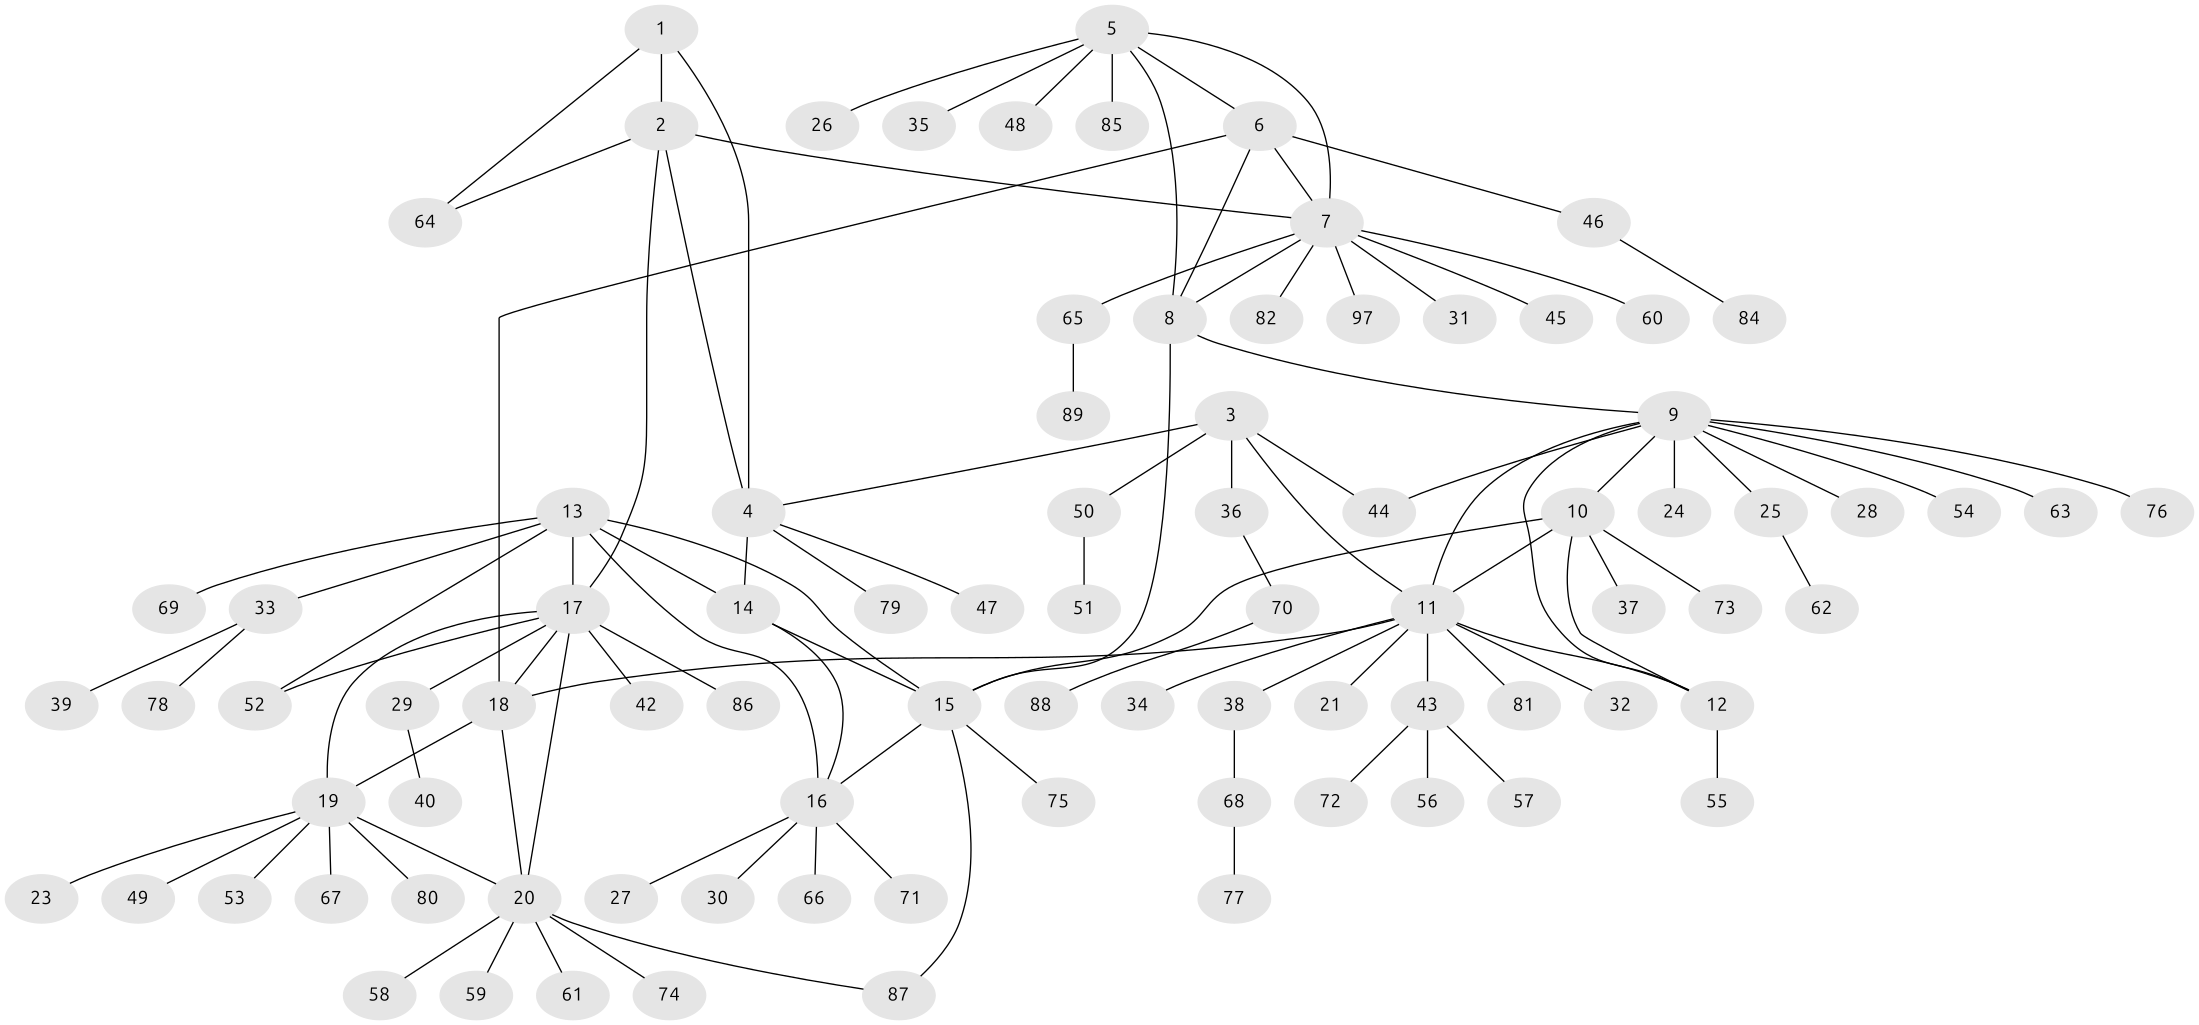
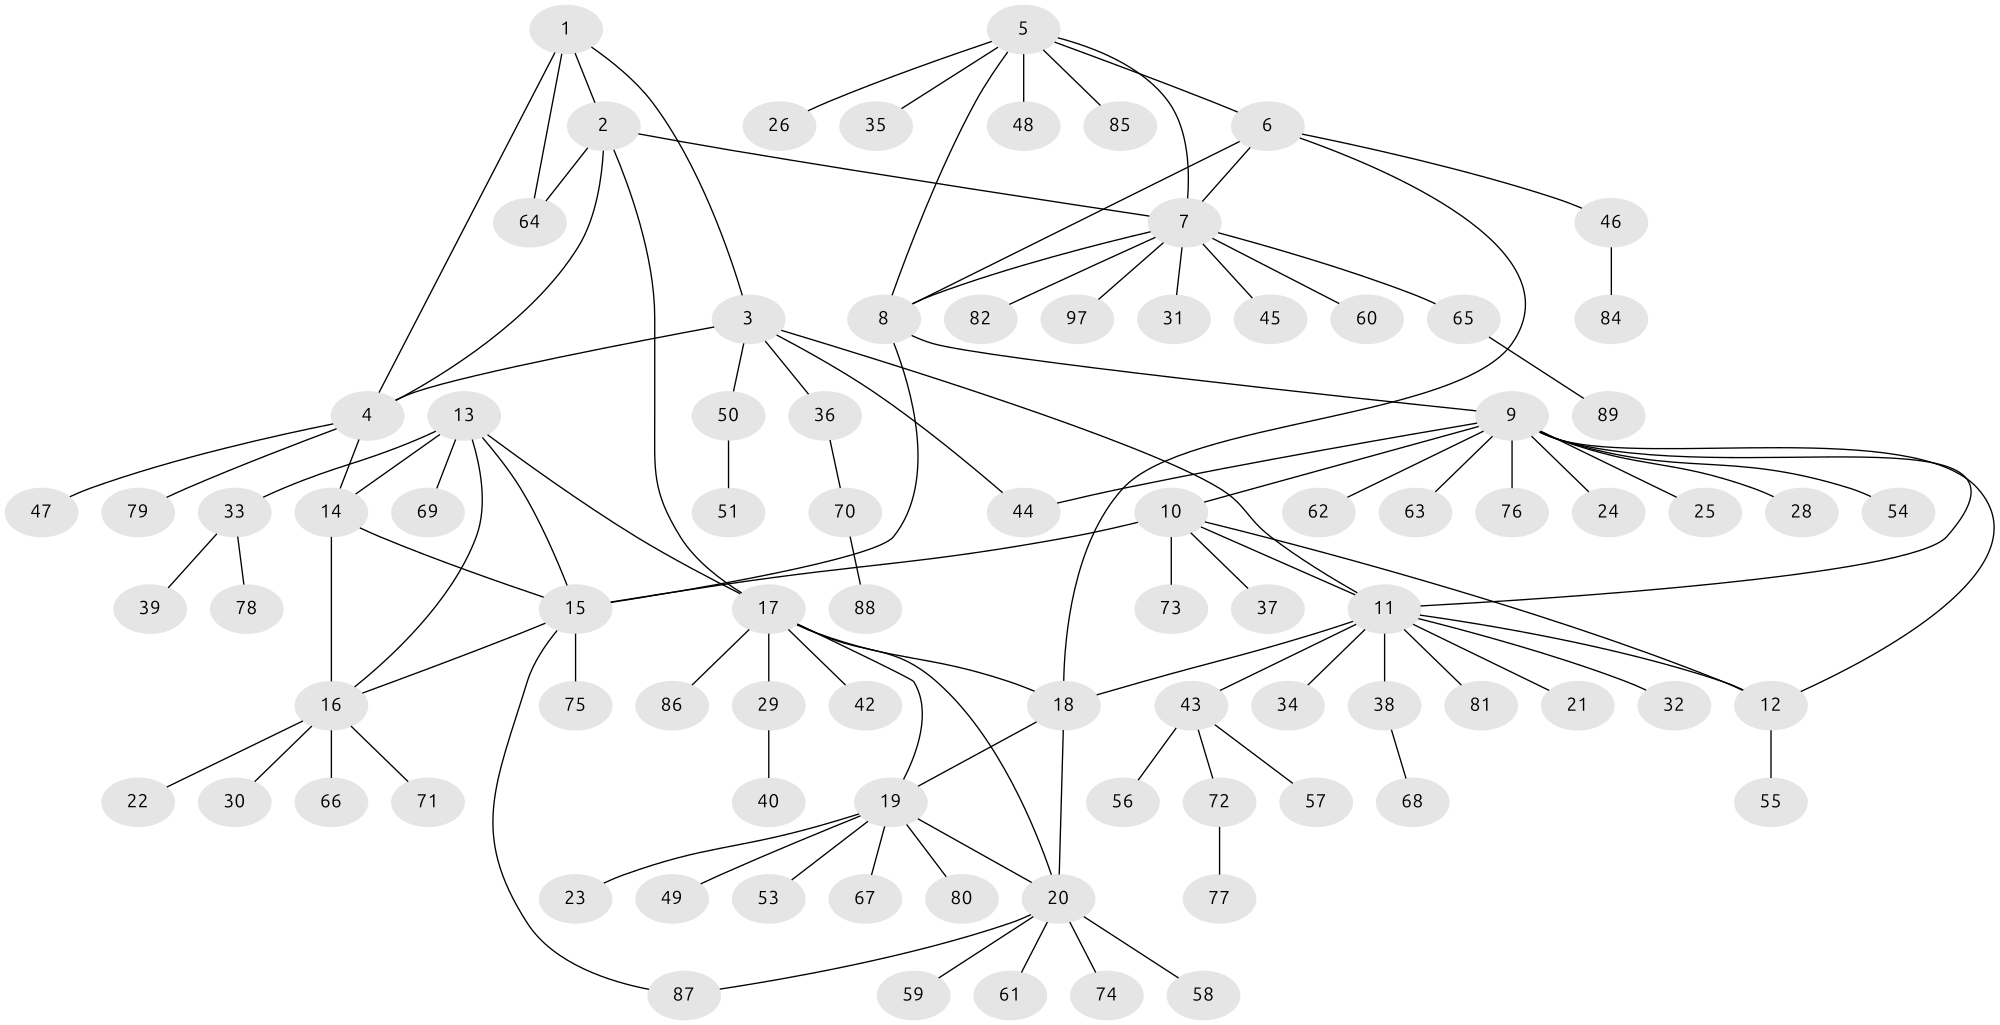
edge "1" -- "3": added
edge "25" -- "62": now "9" -- "62"
node "52": removed
edge "68" -- "77": now "72" -- "77"
node "27": label "27" -> "22"
